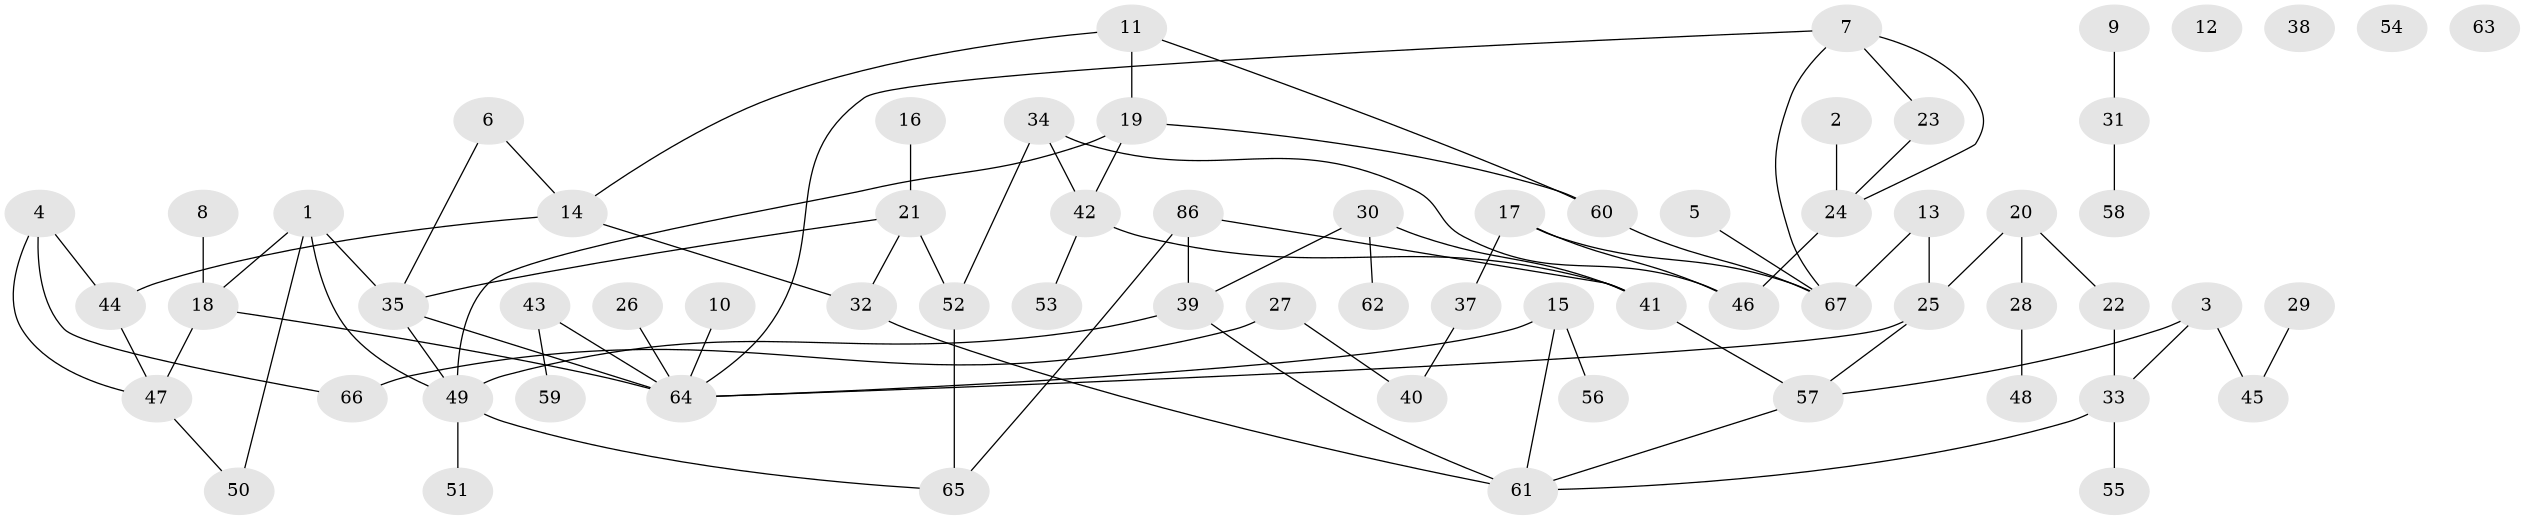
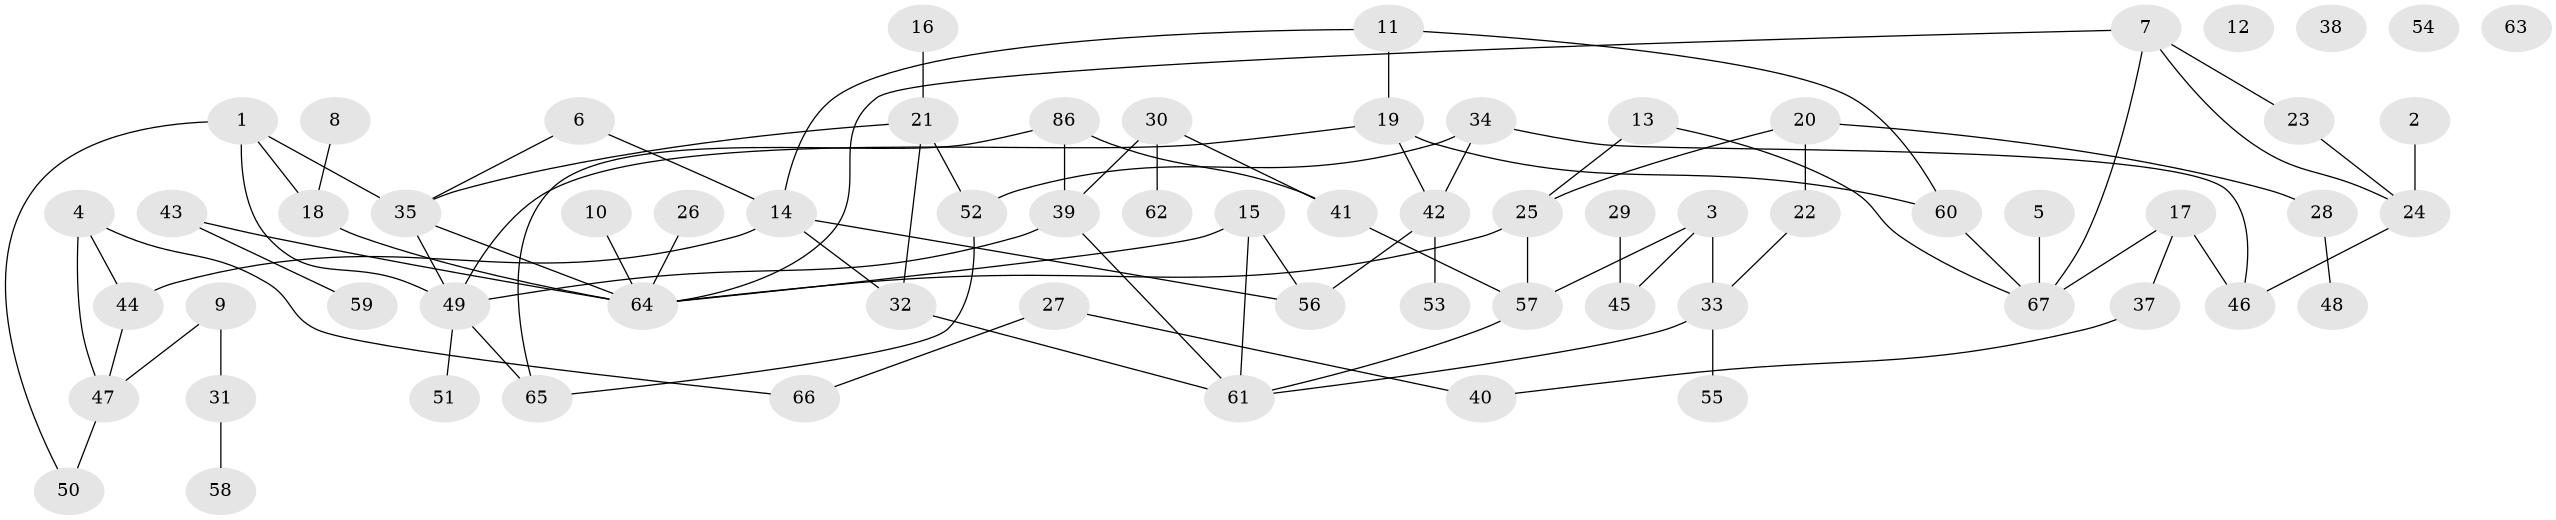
edge "14" -- "56": added
edge "42" -- "41": now "42" -- "56"
edge "18" -- "47": now "9" -- "47"
